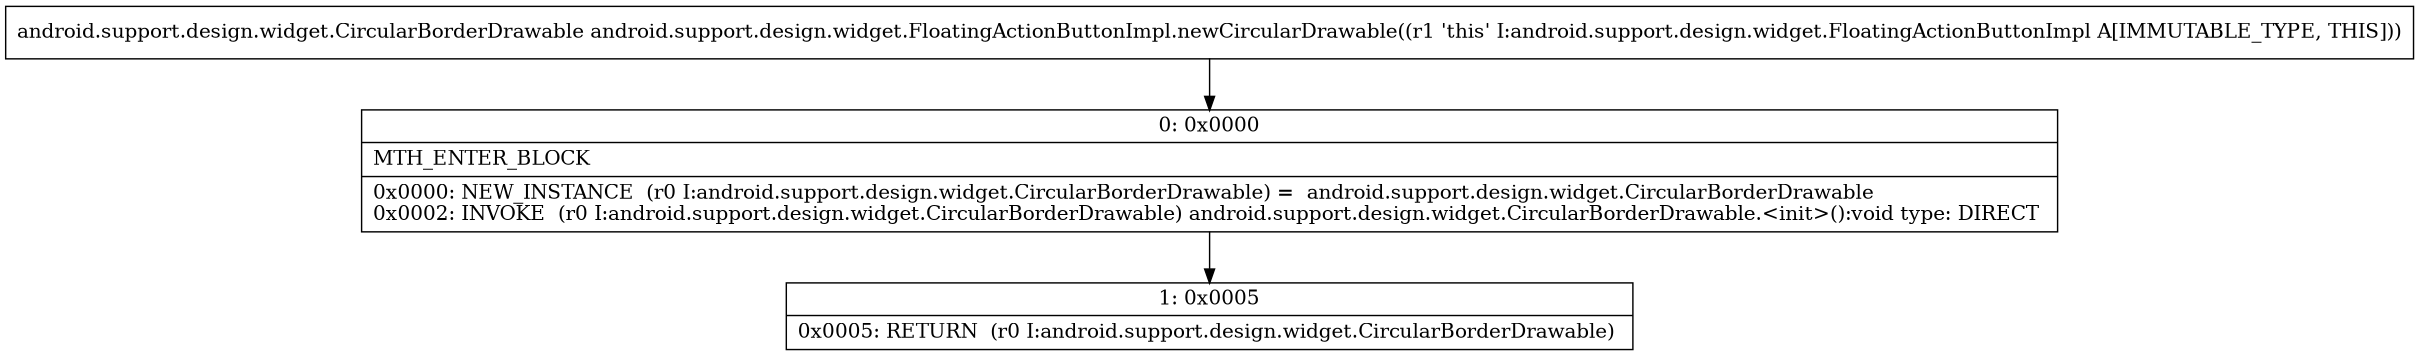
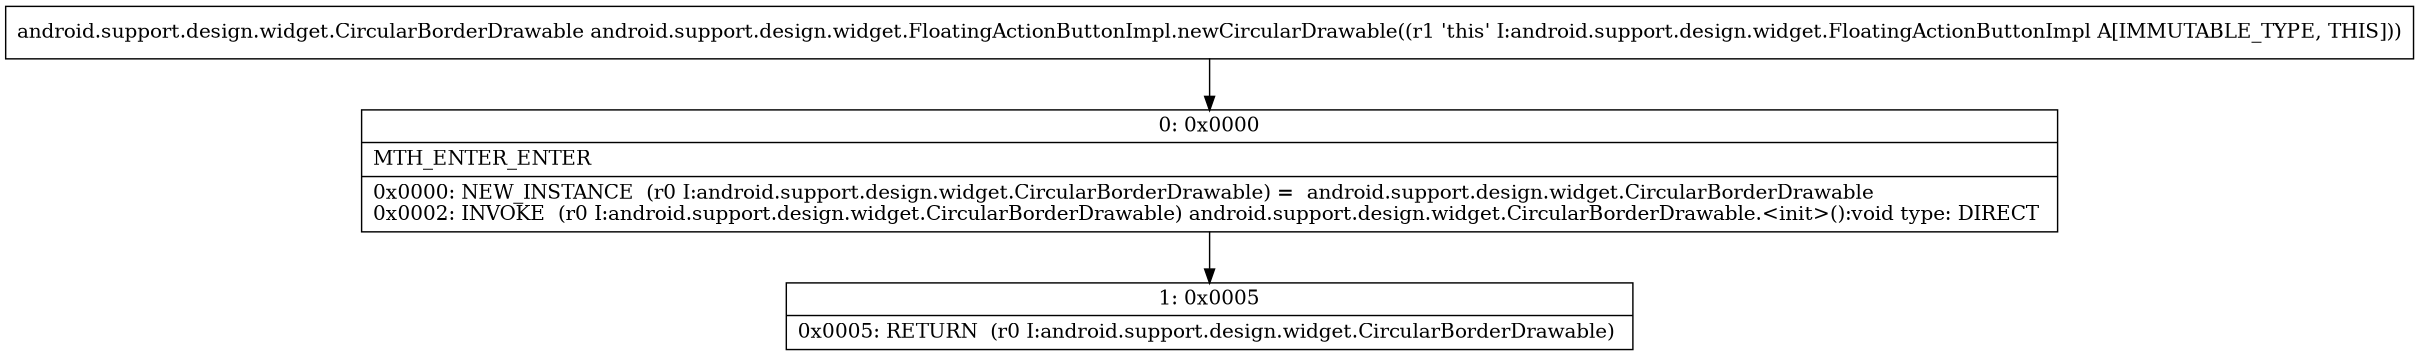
node "0: 0x0000": text "MTH_ENTER_BLOCK" -> "MTH_ENTER_ENTER"
